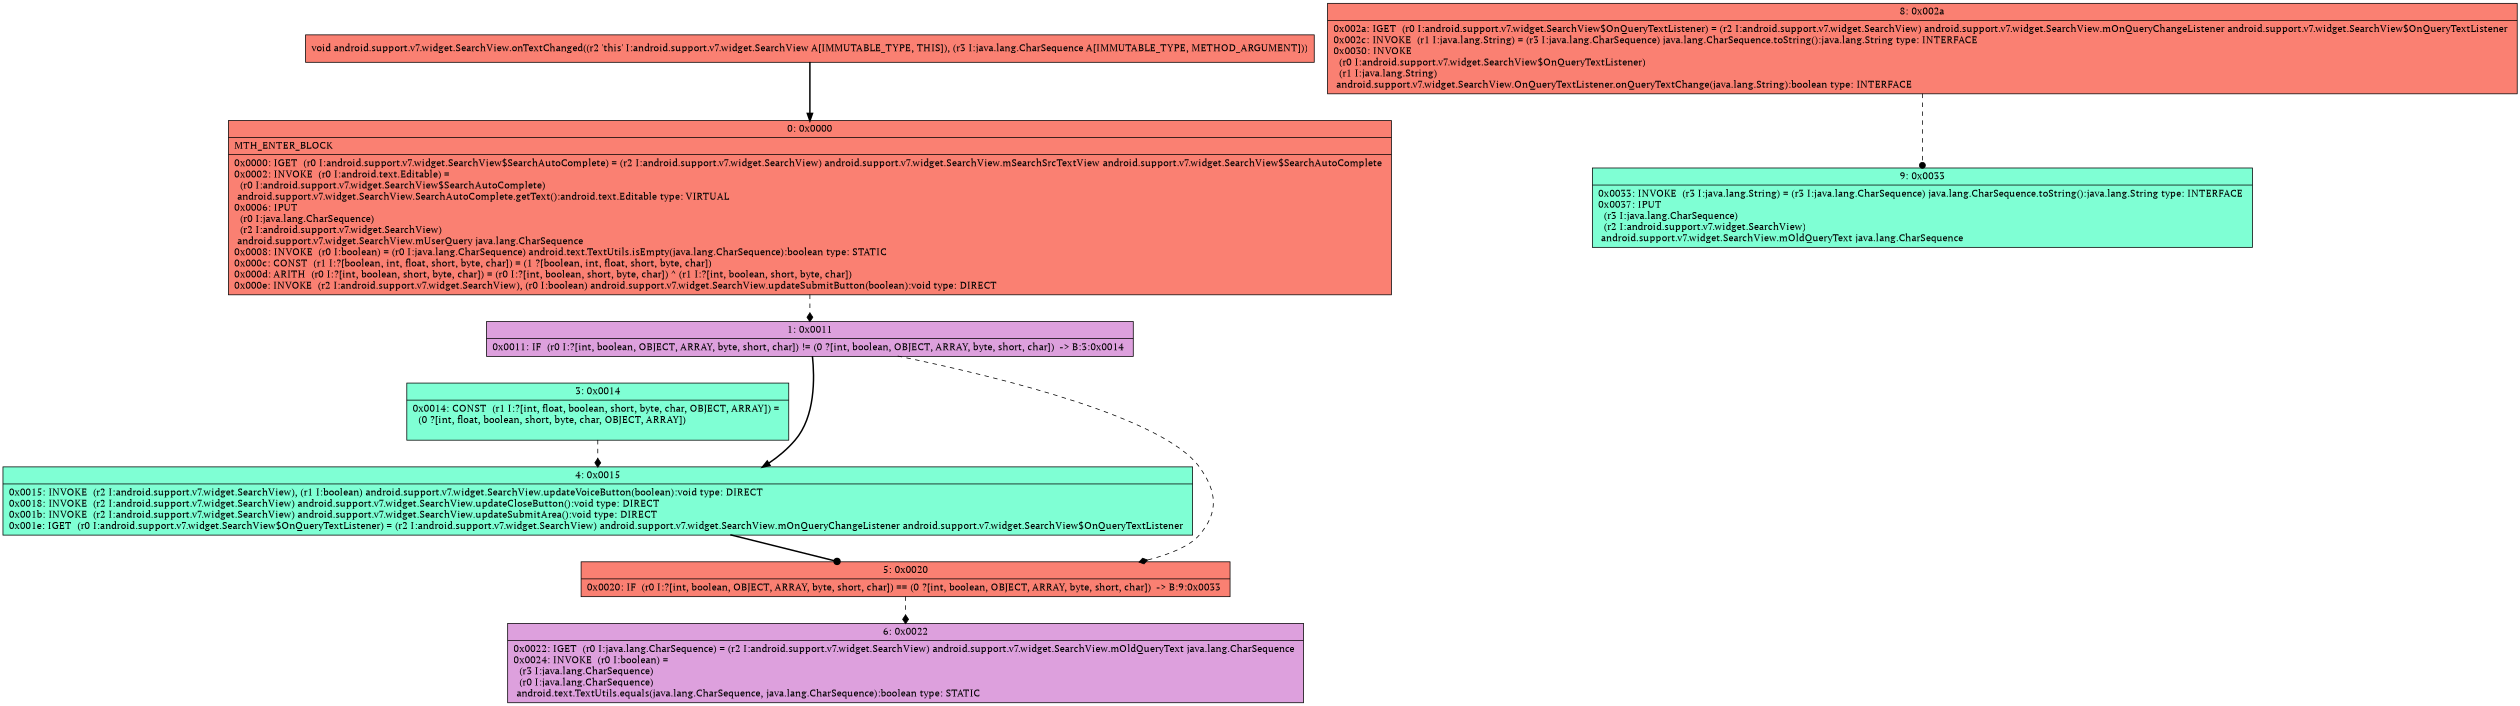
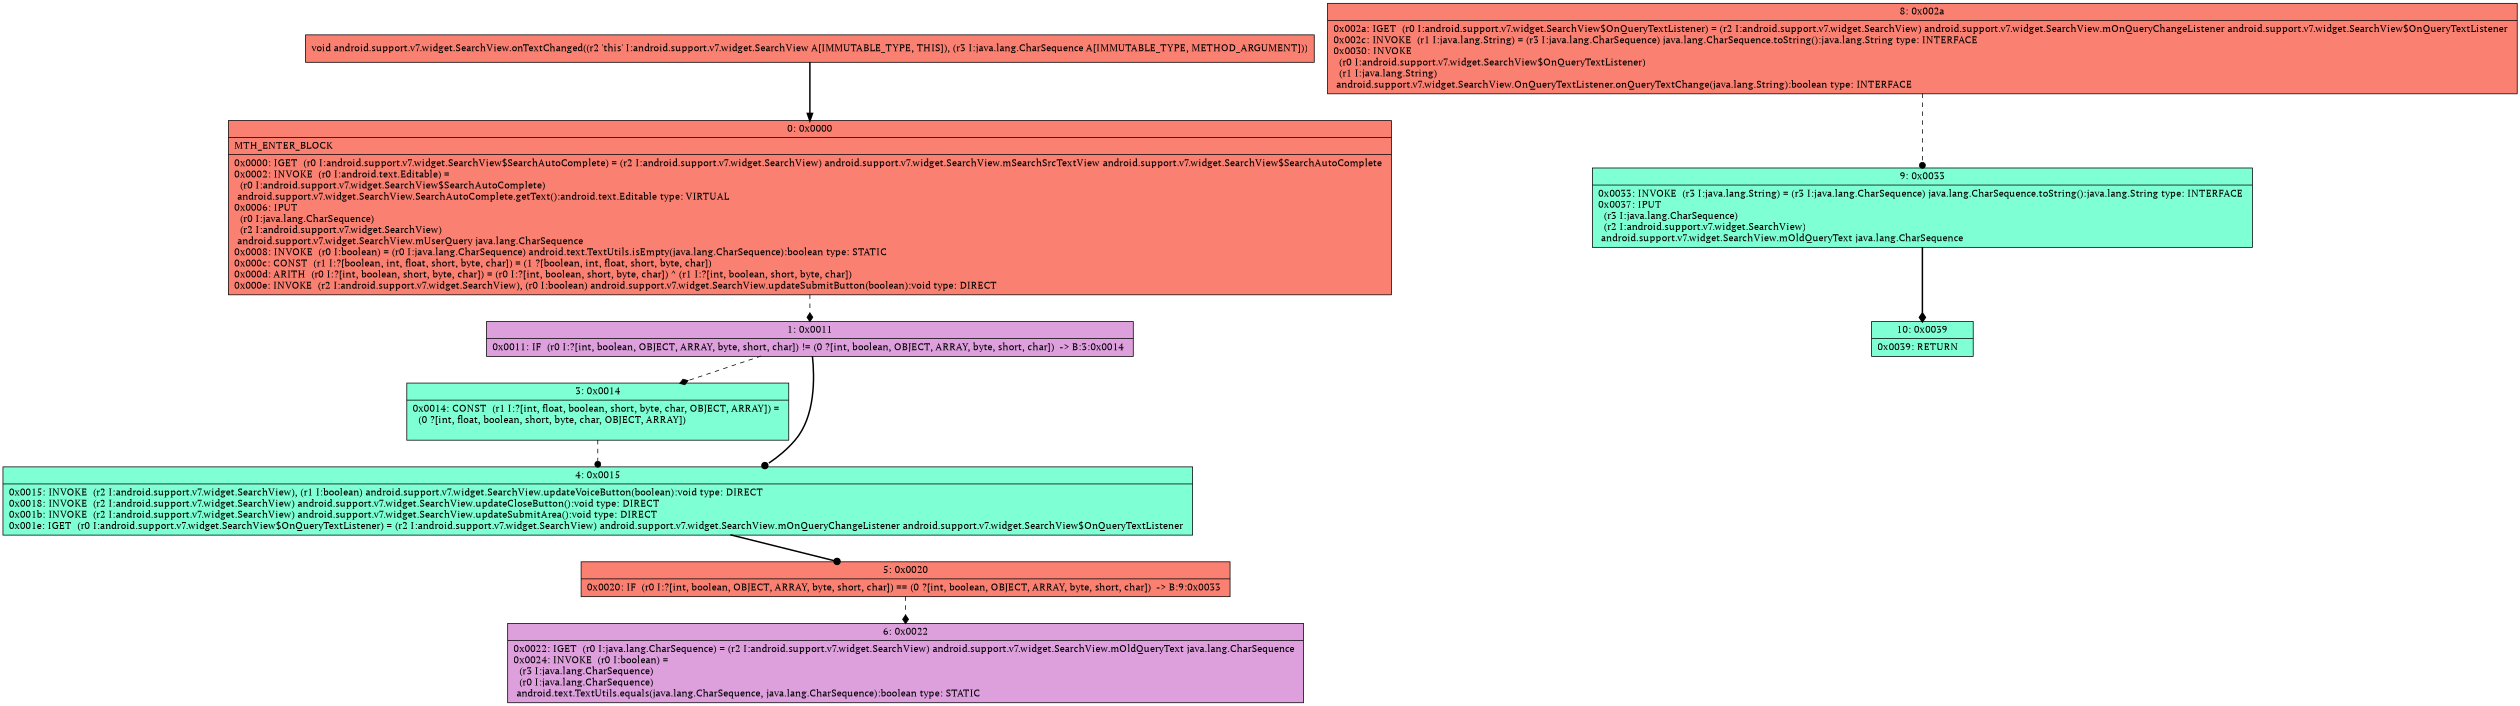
node "10: 0x0039": added
edge "1: 0x0011" -> "4: 0x0015": arrowhead normal -> dot
edge "1: 0x0011" -> "5: 0x0020": now "1: 0x0011" -> "3: 0x0014"
edge "3: 0x0014" -> "4: 0x0015": arrowhead diamond -> dot
